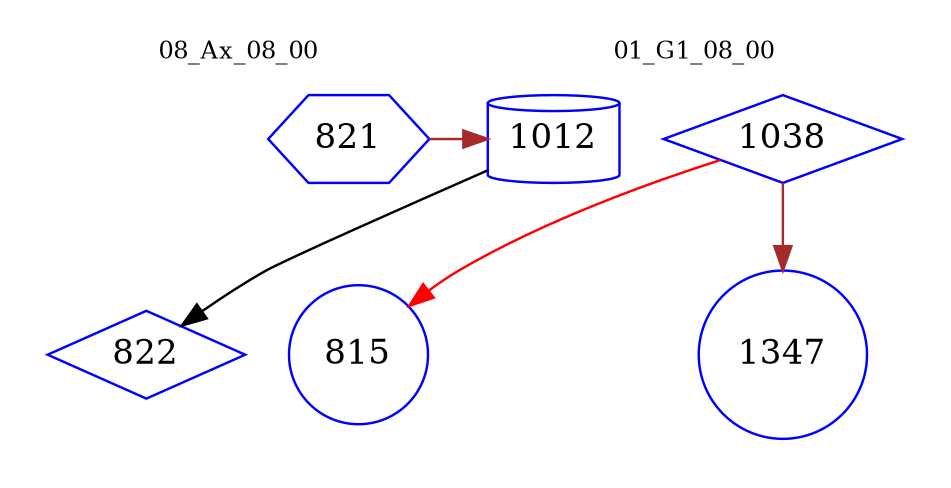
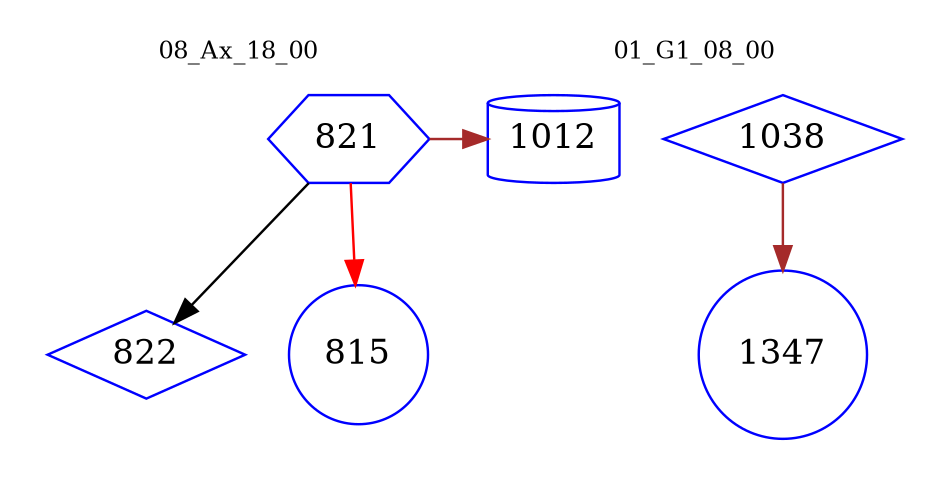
cluster "08_Ax_08_00": label "08_Ax_08_00" -> "08_Ax_18_00"
edge "1038" -> "815": now "821" -> "815"
edge "1012" -> "822": now "821" -> "822"
